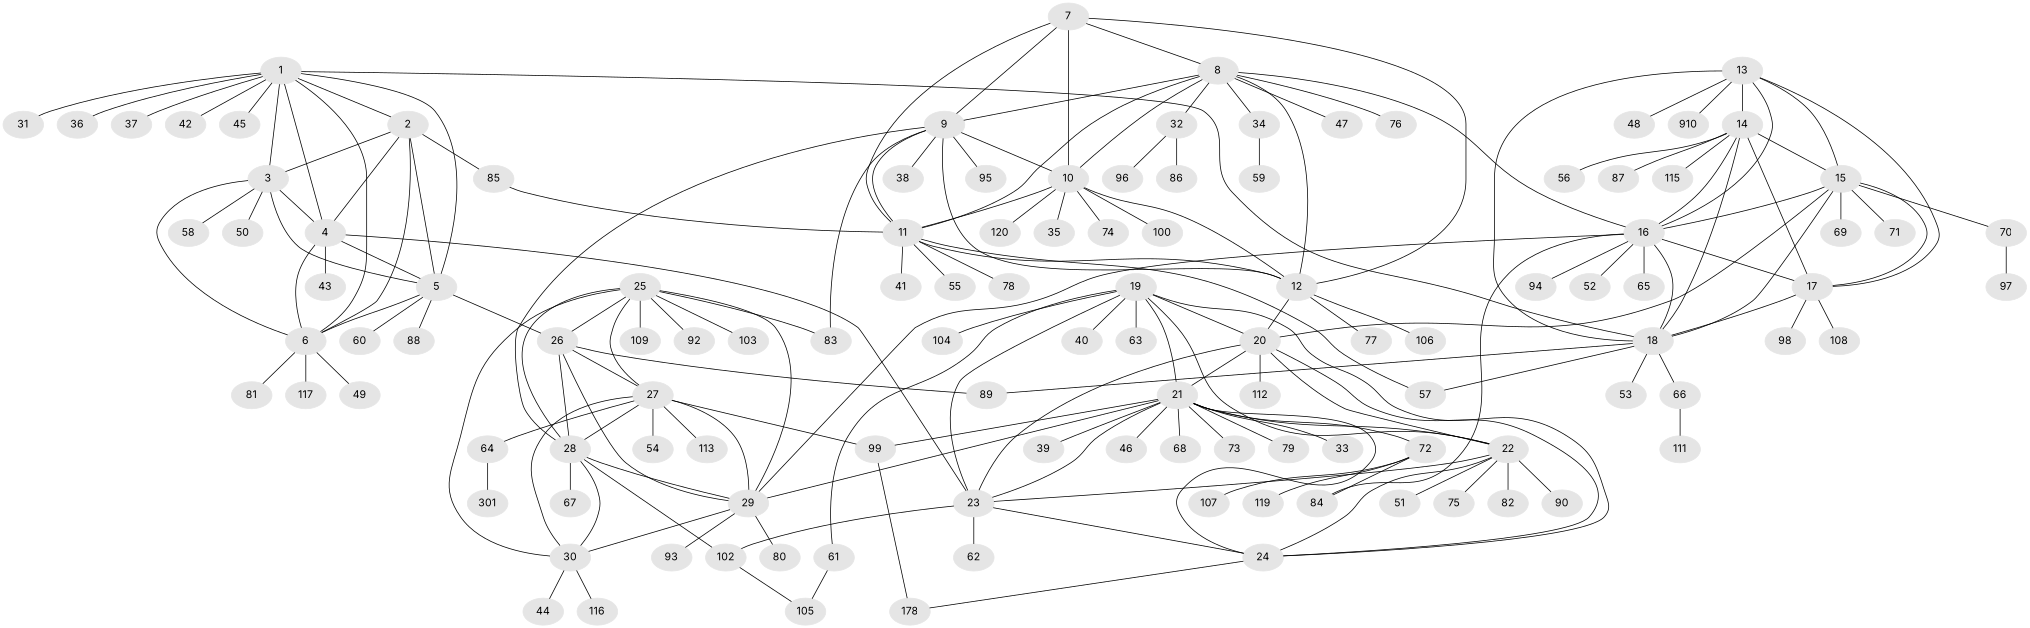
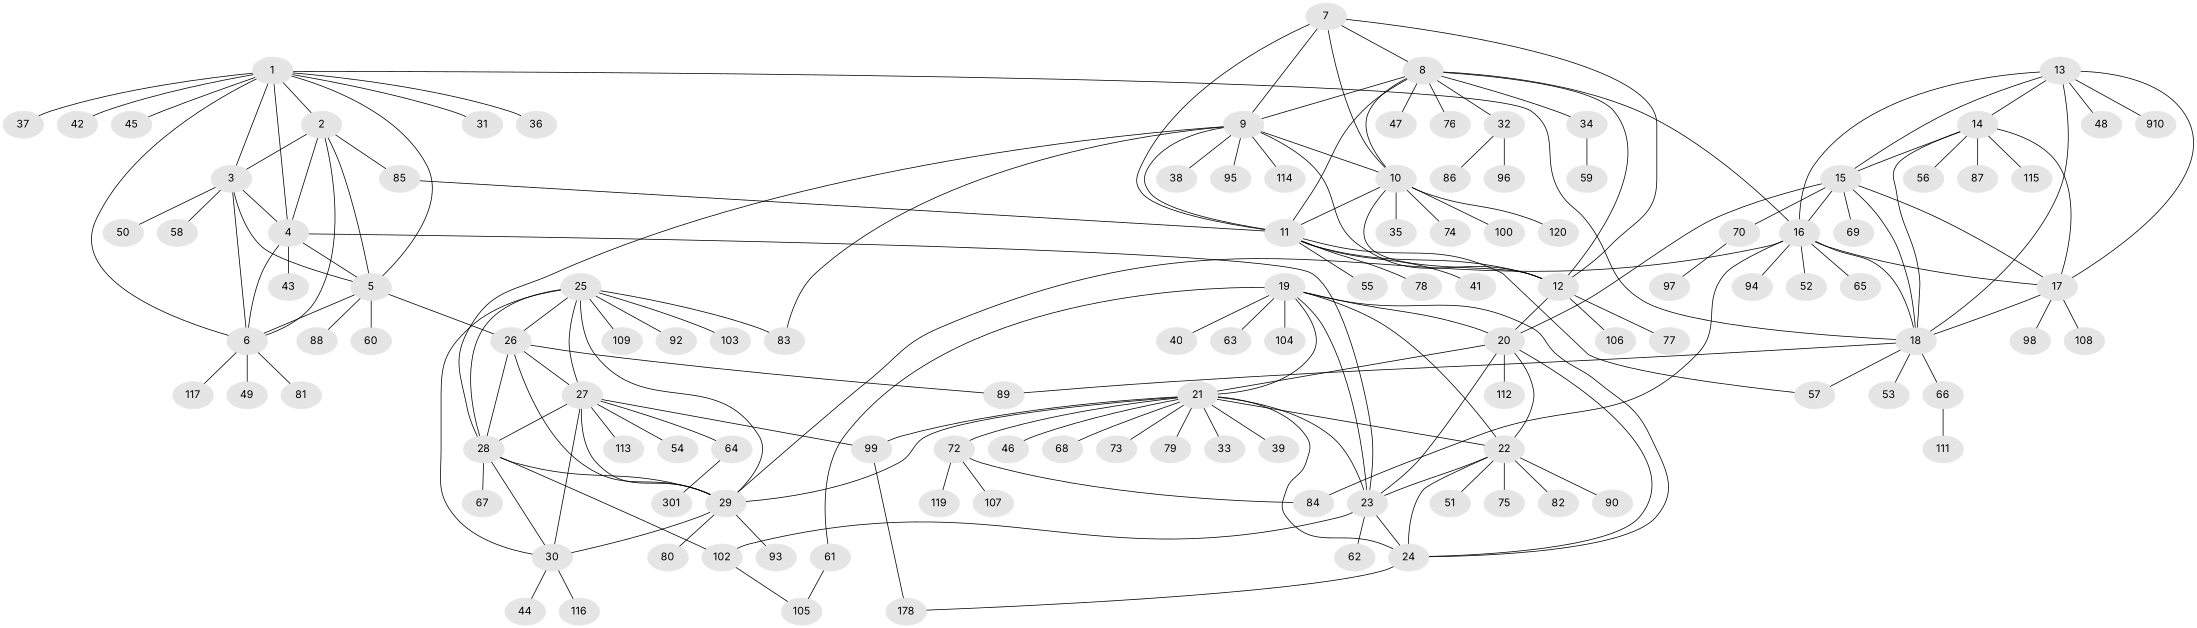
node "114": added
edge "14" -- "16": removed
node "71": removed
